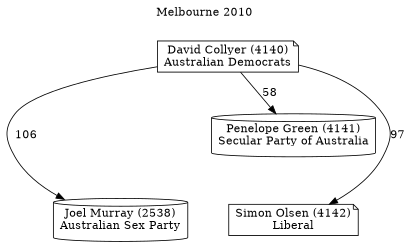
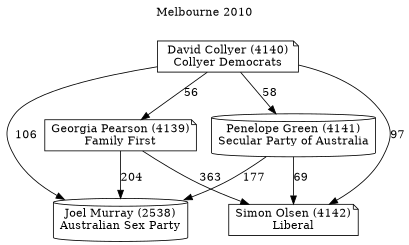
node "David Collyer (4140) Australian Democrats": label "David Collyer (4140) Australian Democrats" -> "David Collyer (4140) Collyer Democrats"
node "Georgia Pearson (4139) Family First": added
edge "Penelope Green (4141) Secular Party of Australia" -> "Simon Olsen (4142) Liberal": added, label "69"
edge "Penelope Green (4141) Secular Party of Australia" -> "Joel Murray (2538) Australian Sex Party": added, label "177"
